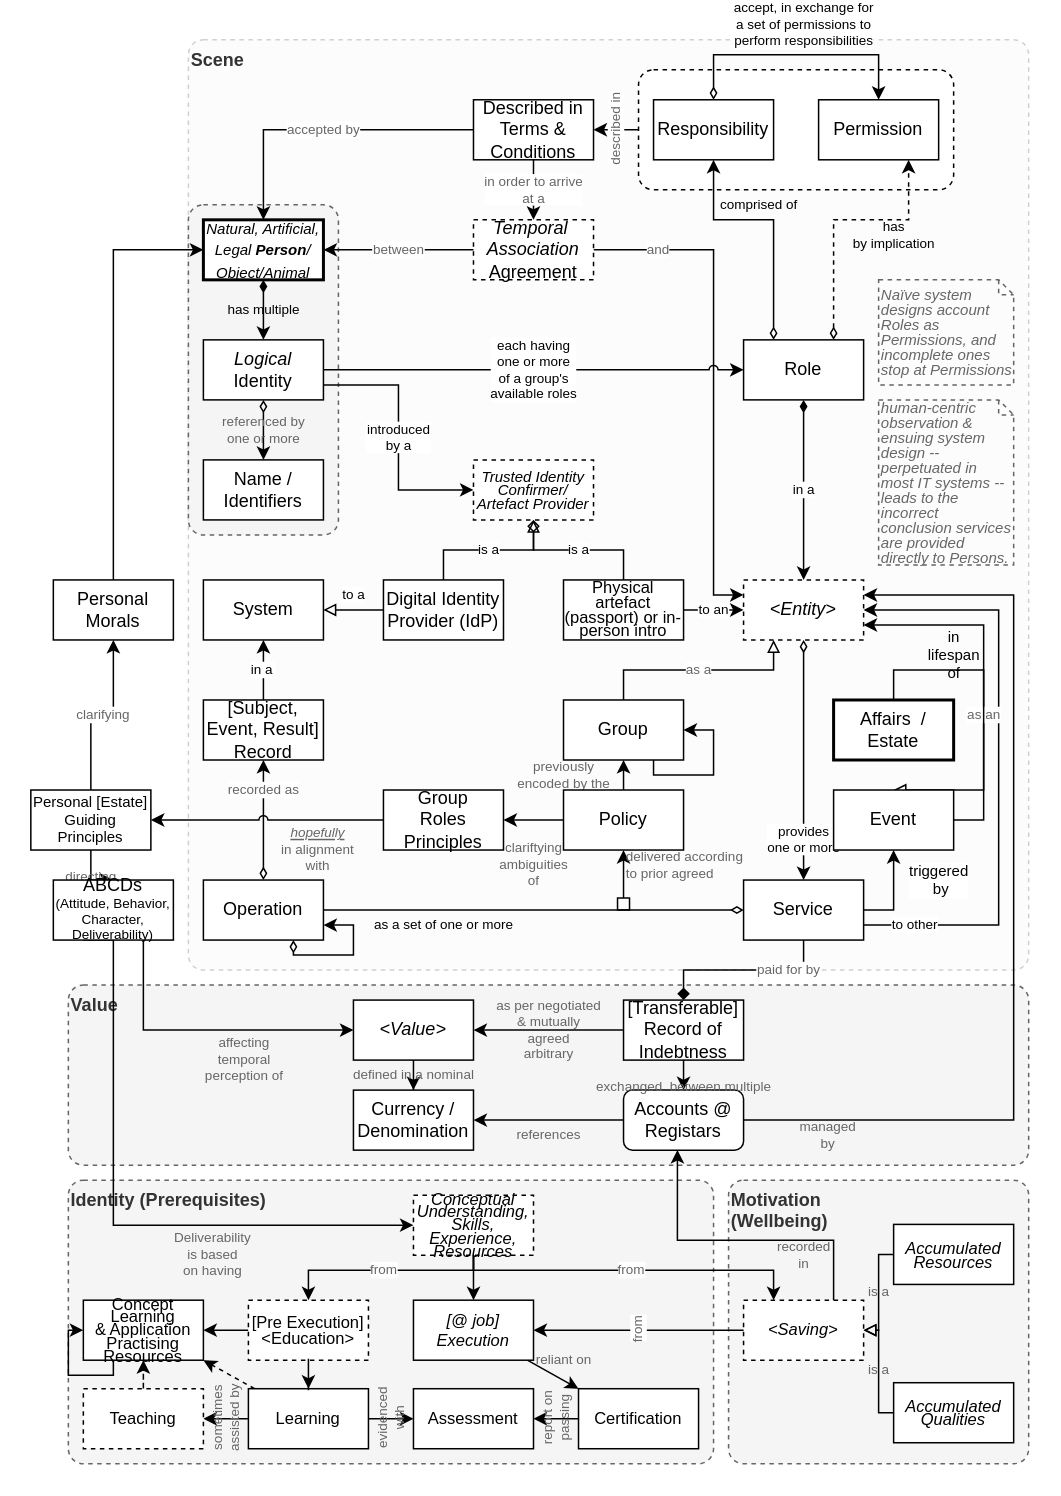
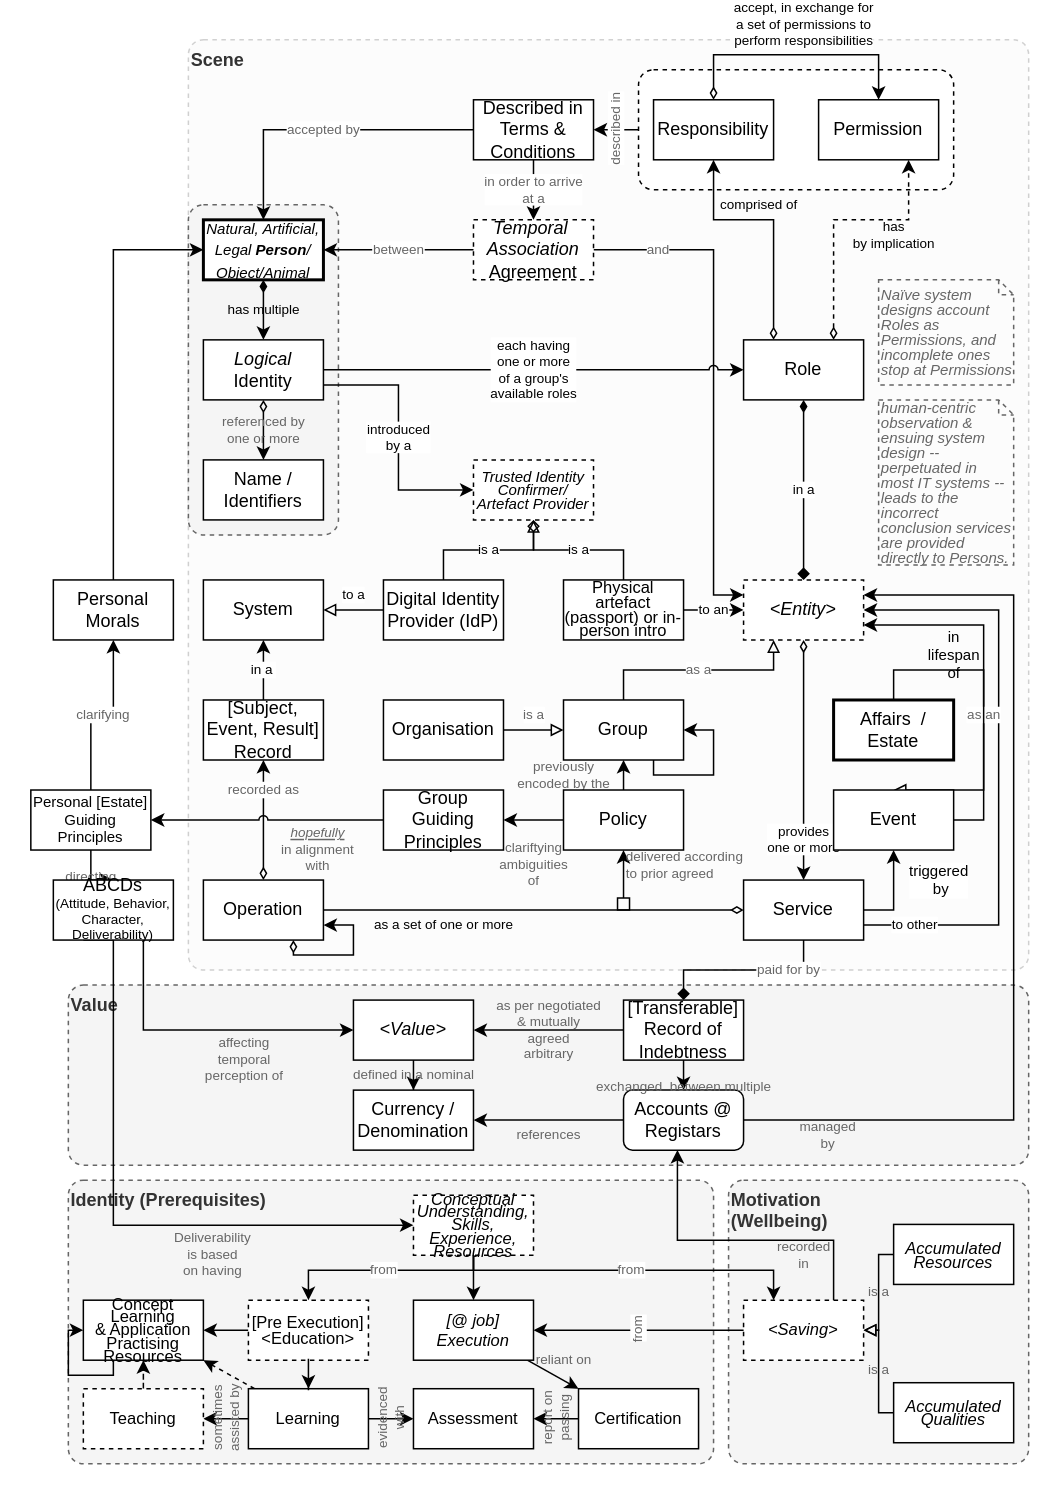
edge "Role" -- "<Entity>": arrowhead classic -> diamond
node "Organisation": added
edge "Organisation" -> "Group": added, label "is a"
node "Group Roles Principles": label "Group Roles Principles" -> "Group Guiding Principles"
